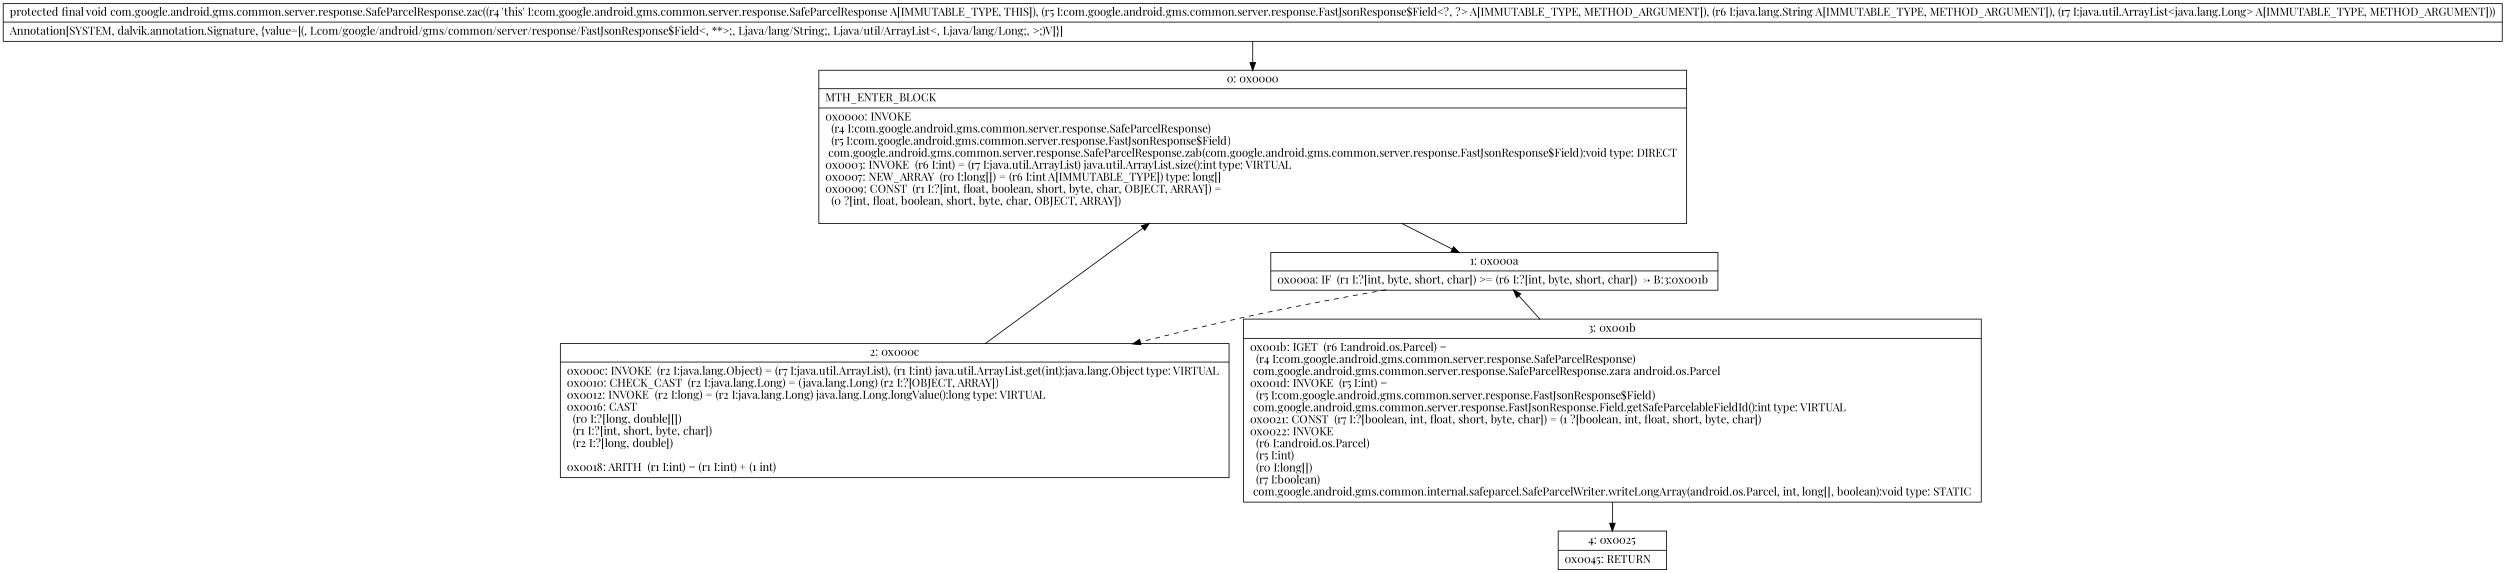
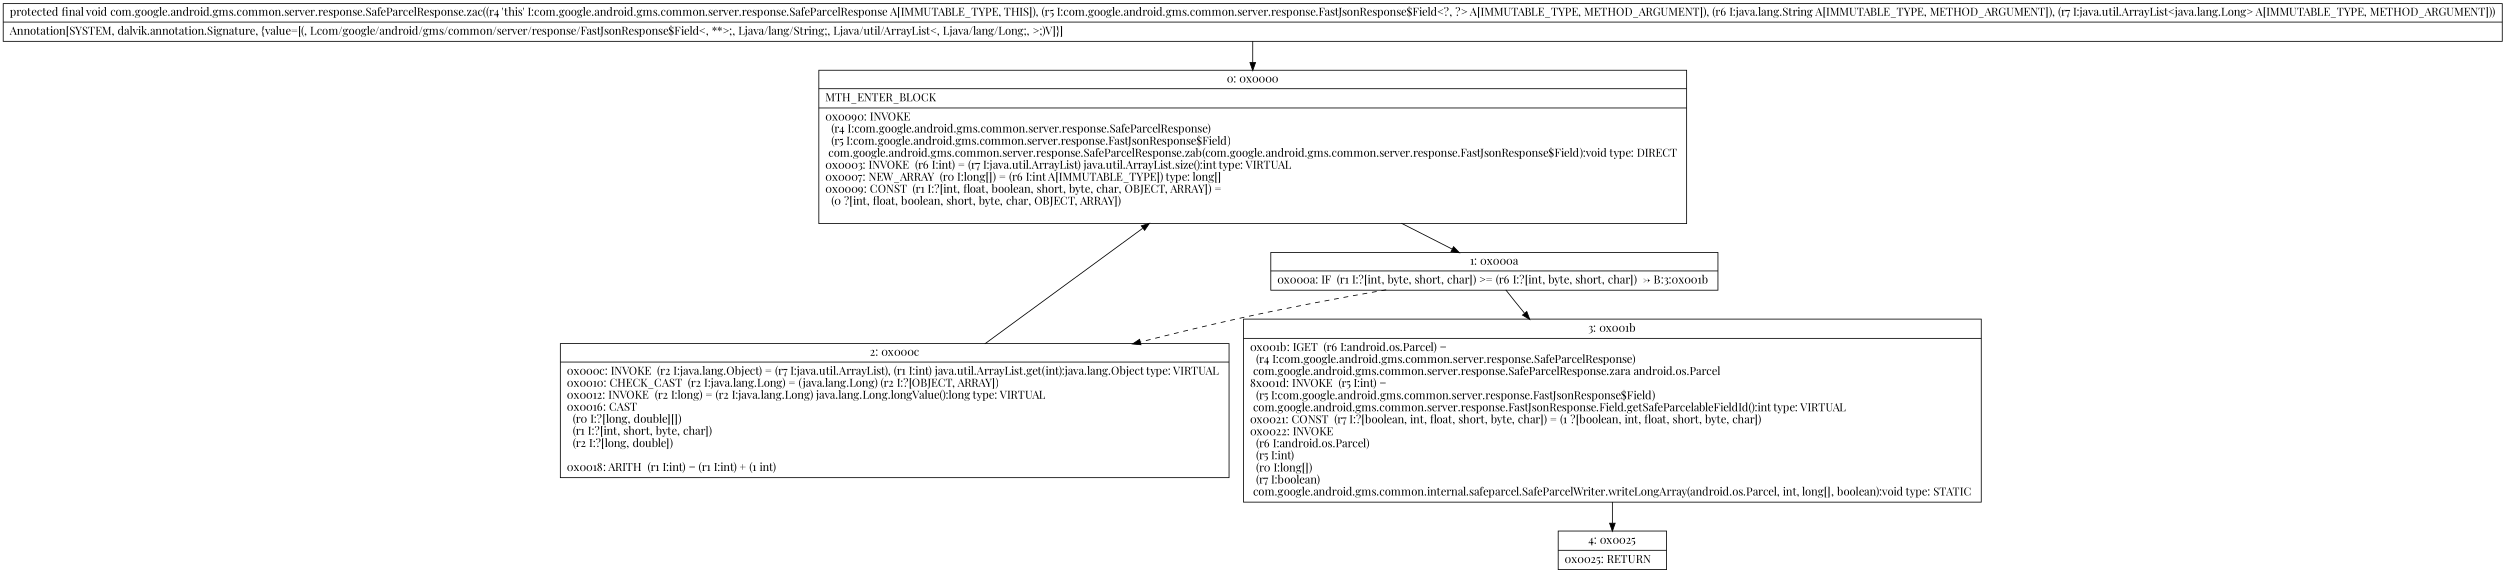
node "0: 0x0000": text "0x0000: INVOKE" -> "0x0090: INVOKE"
edge "3: 0x001b" -> "1: 0x000a": reversed
node "3: 0x001b": text "0x001d: INVOKE  (r5 I:int) =" -> "8x001d: INVOKE  (r5 I:int) ="
node "4: 0x0025": text "0x0045: RETURN" -> "0x0025: RETURN"
